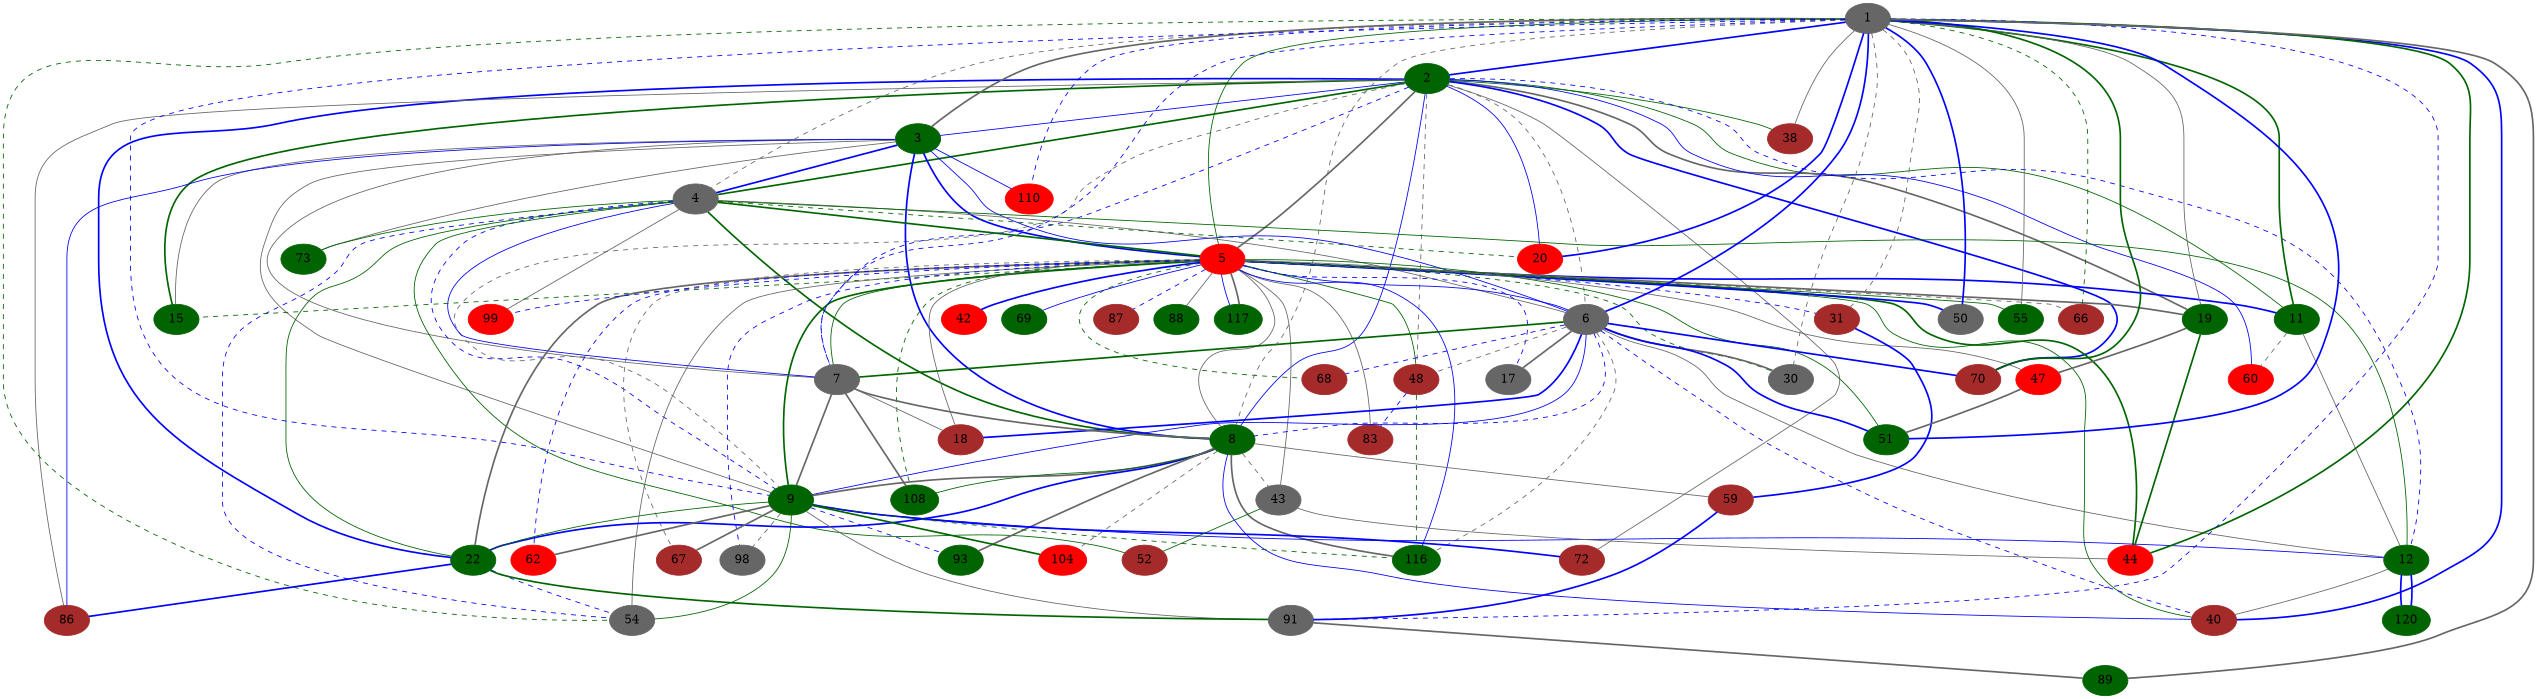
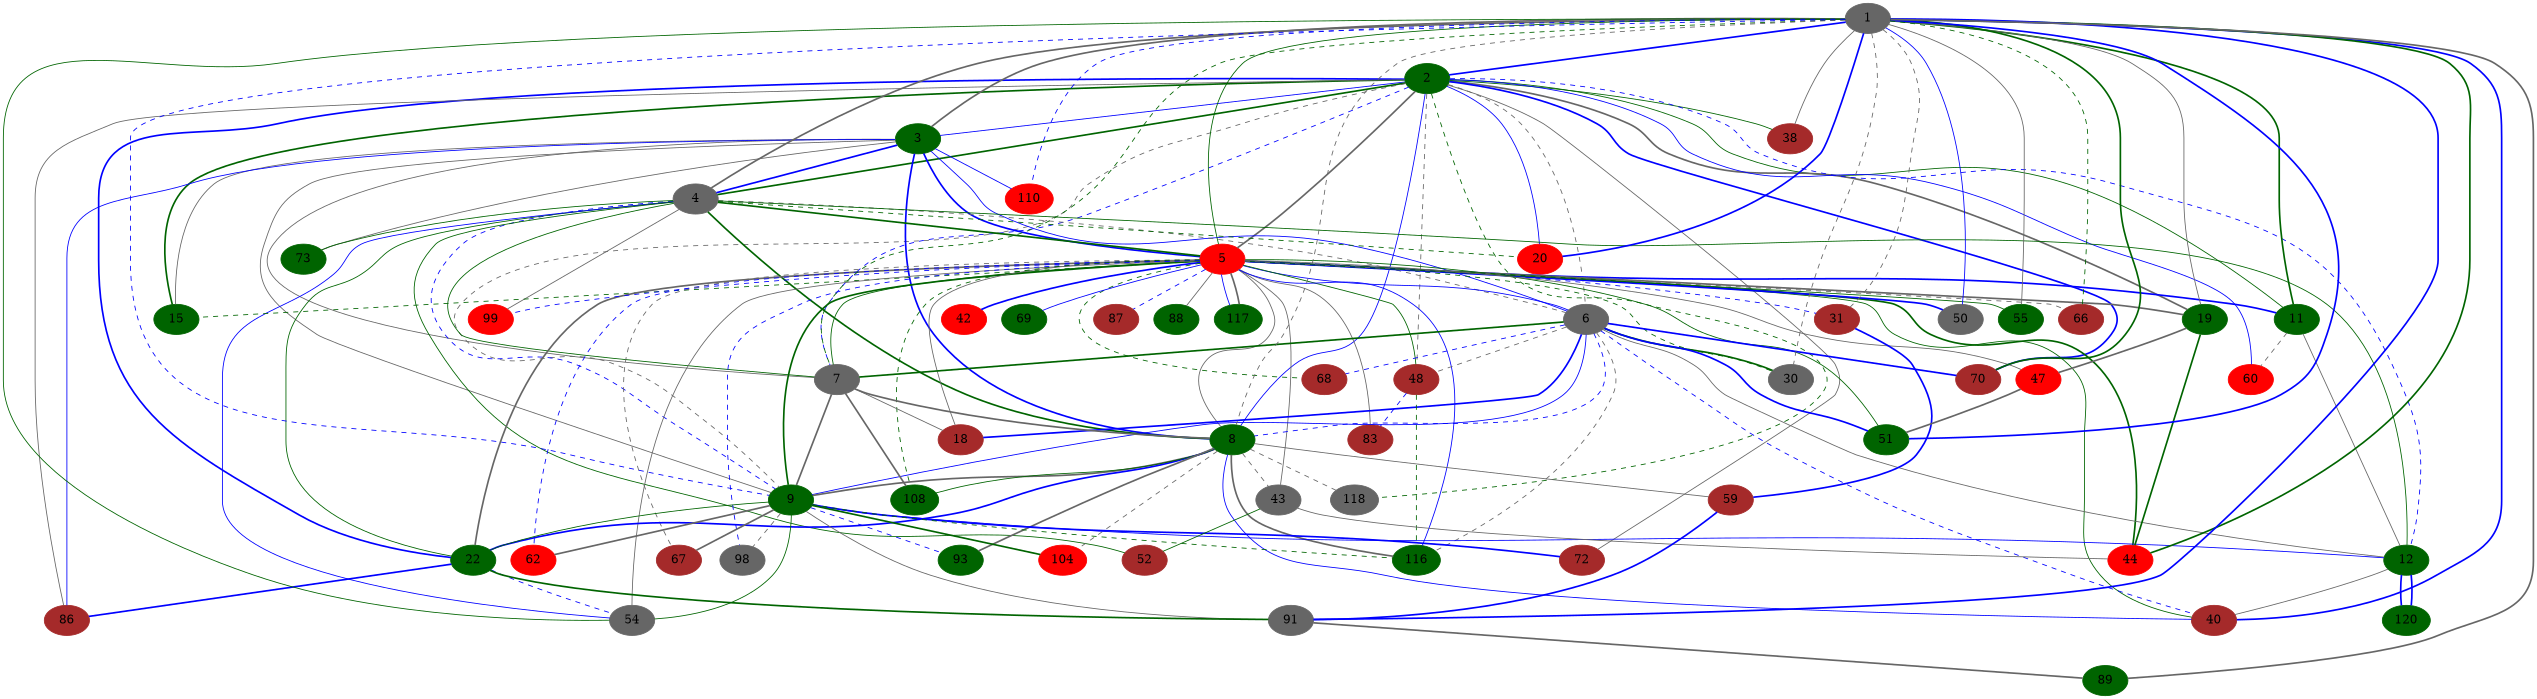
edge "1" -- "4": style dashed -> bold
edge "1" -- "54": style dashed -> solid
edge "1" -- "7": color blue -> darkgreen
edge "1" -- "50": style bold -> solid
edge "1" -- "6": removed
edge "4" -- "6": style solid -> dashed
edge "4" -- "7": color blue -> darkgreen
edge "6" -- "30": color gray40 -> darkgreen
node "17": removed
edge "4" -- "54": style dashed -> solid
edge "1" -- "91": style dashed -> bold
node "118": added
